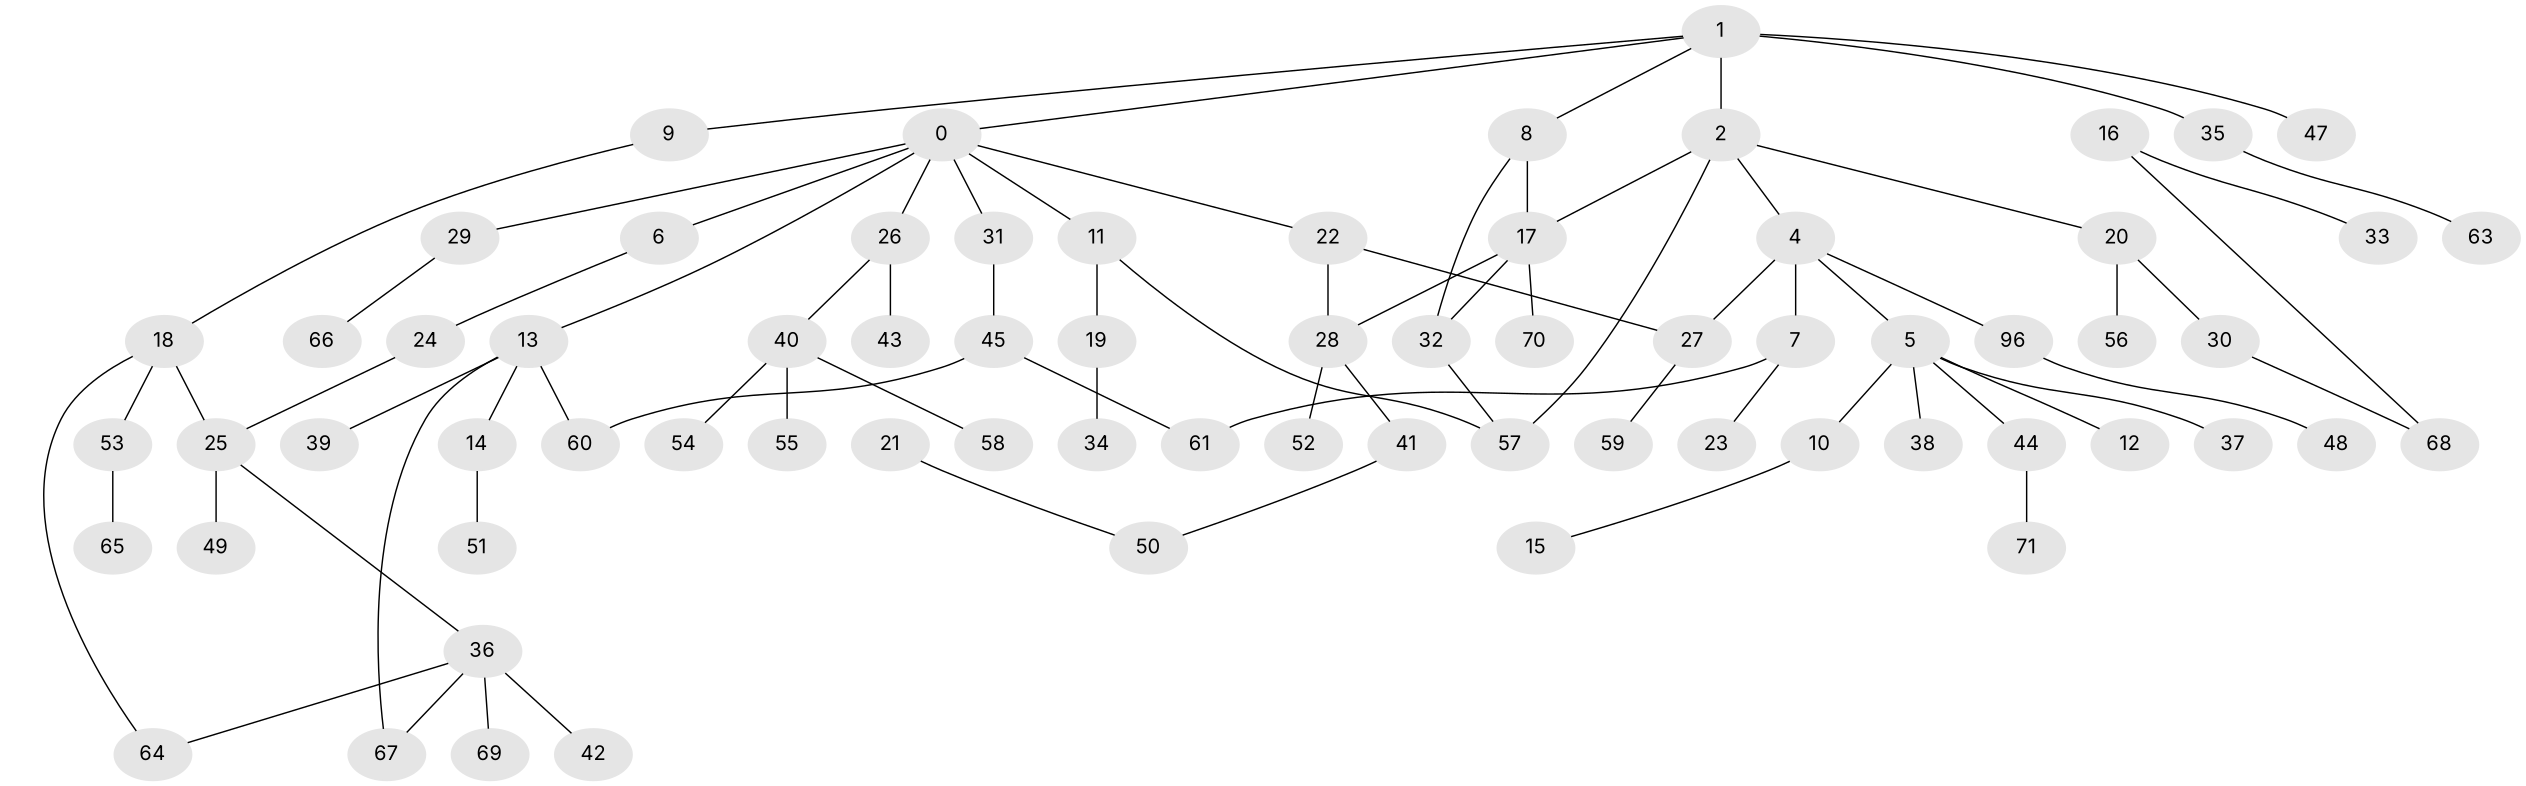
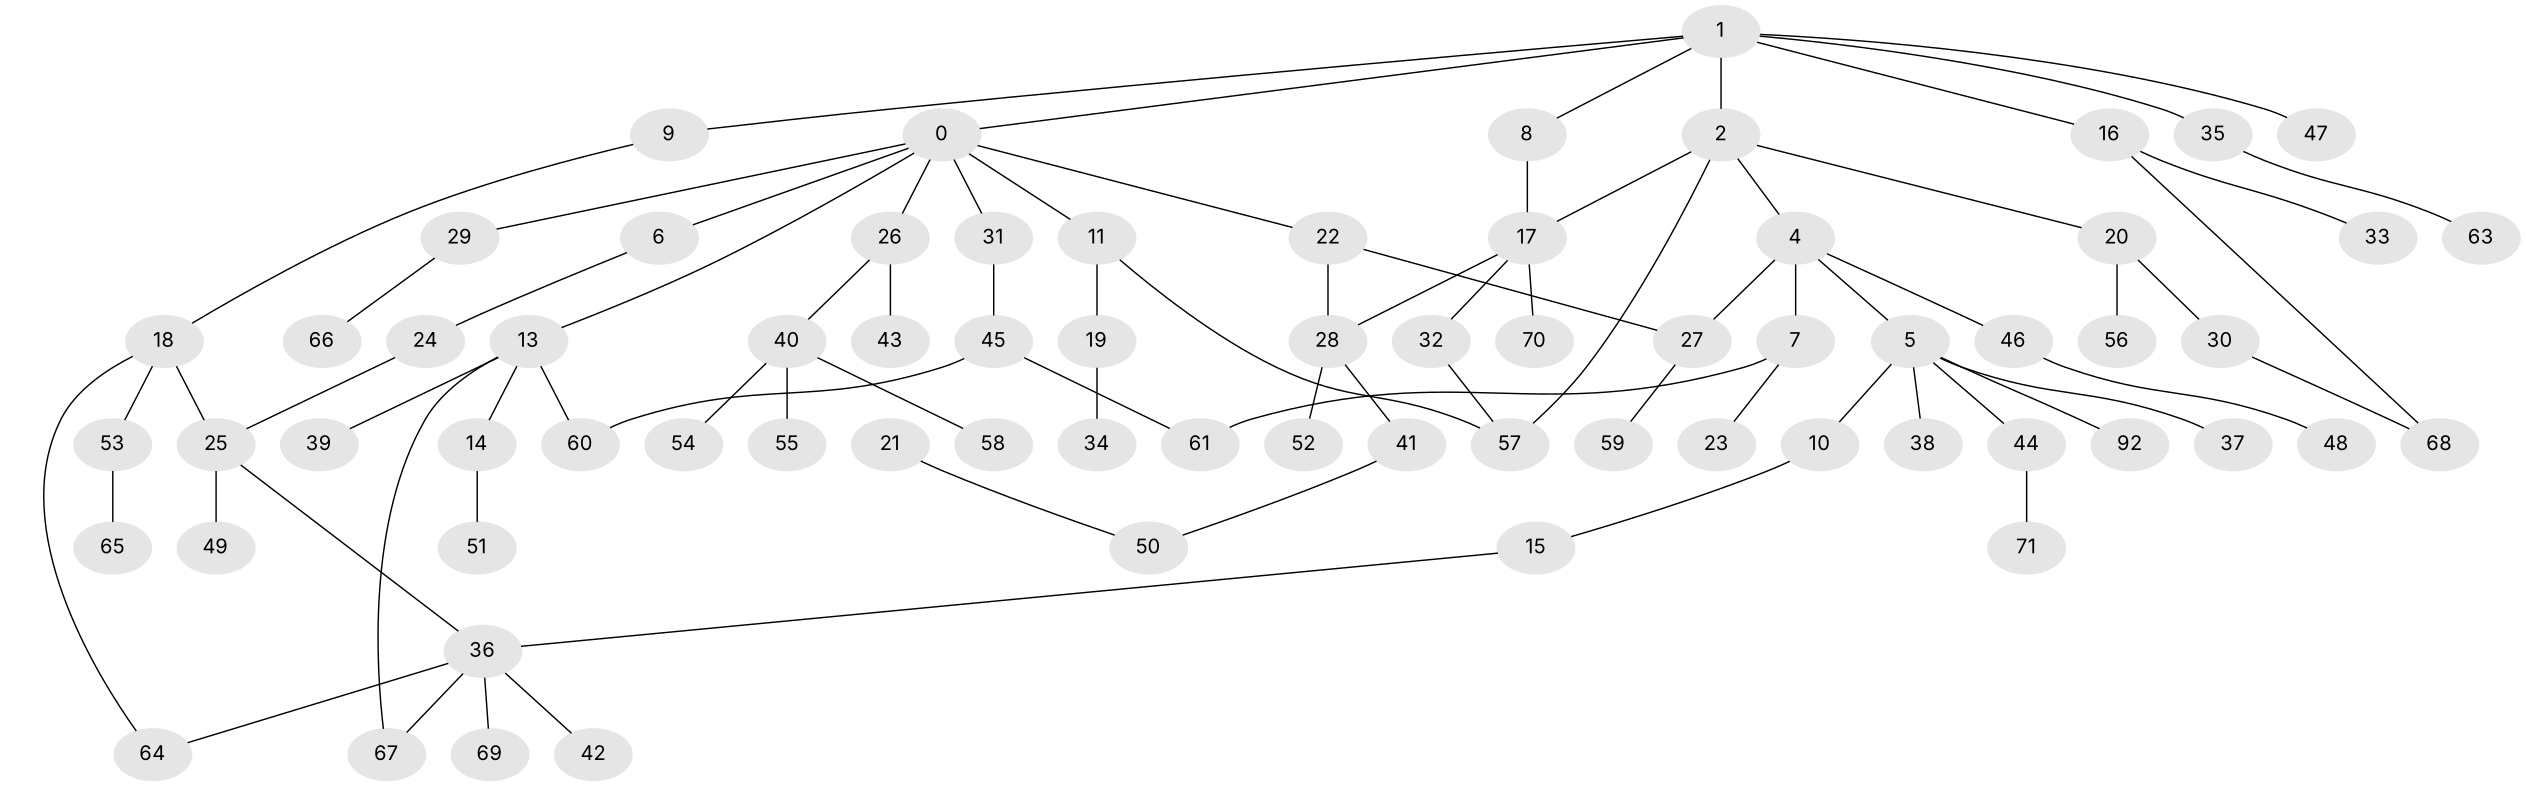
edge "1" -- "16": added
edge "8" -- "32": removed
node "96": label "96" -> "46"
node "12": label "12" -> "92"
edge "15" -- "36": added
